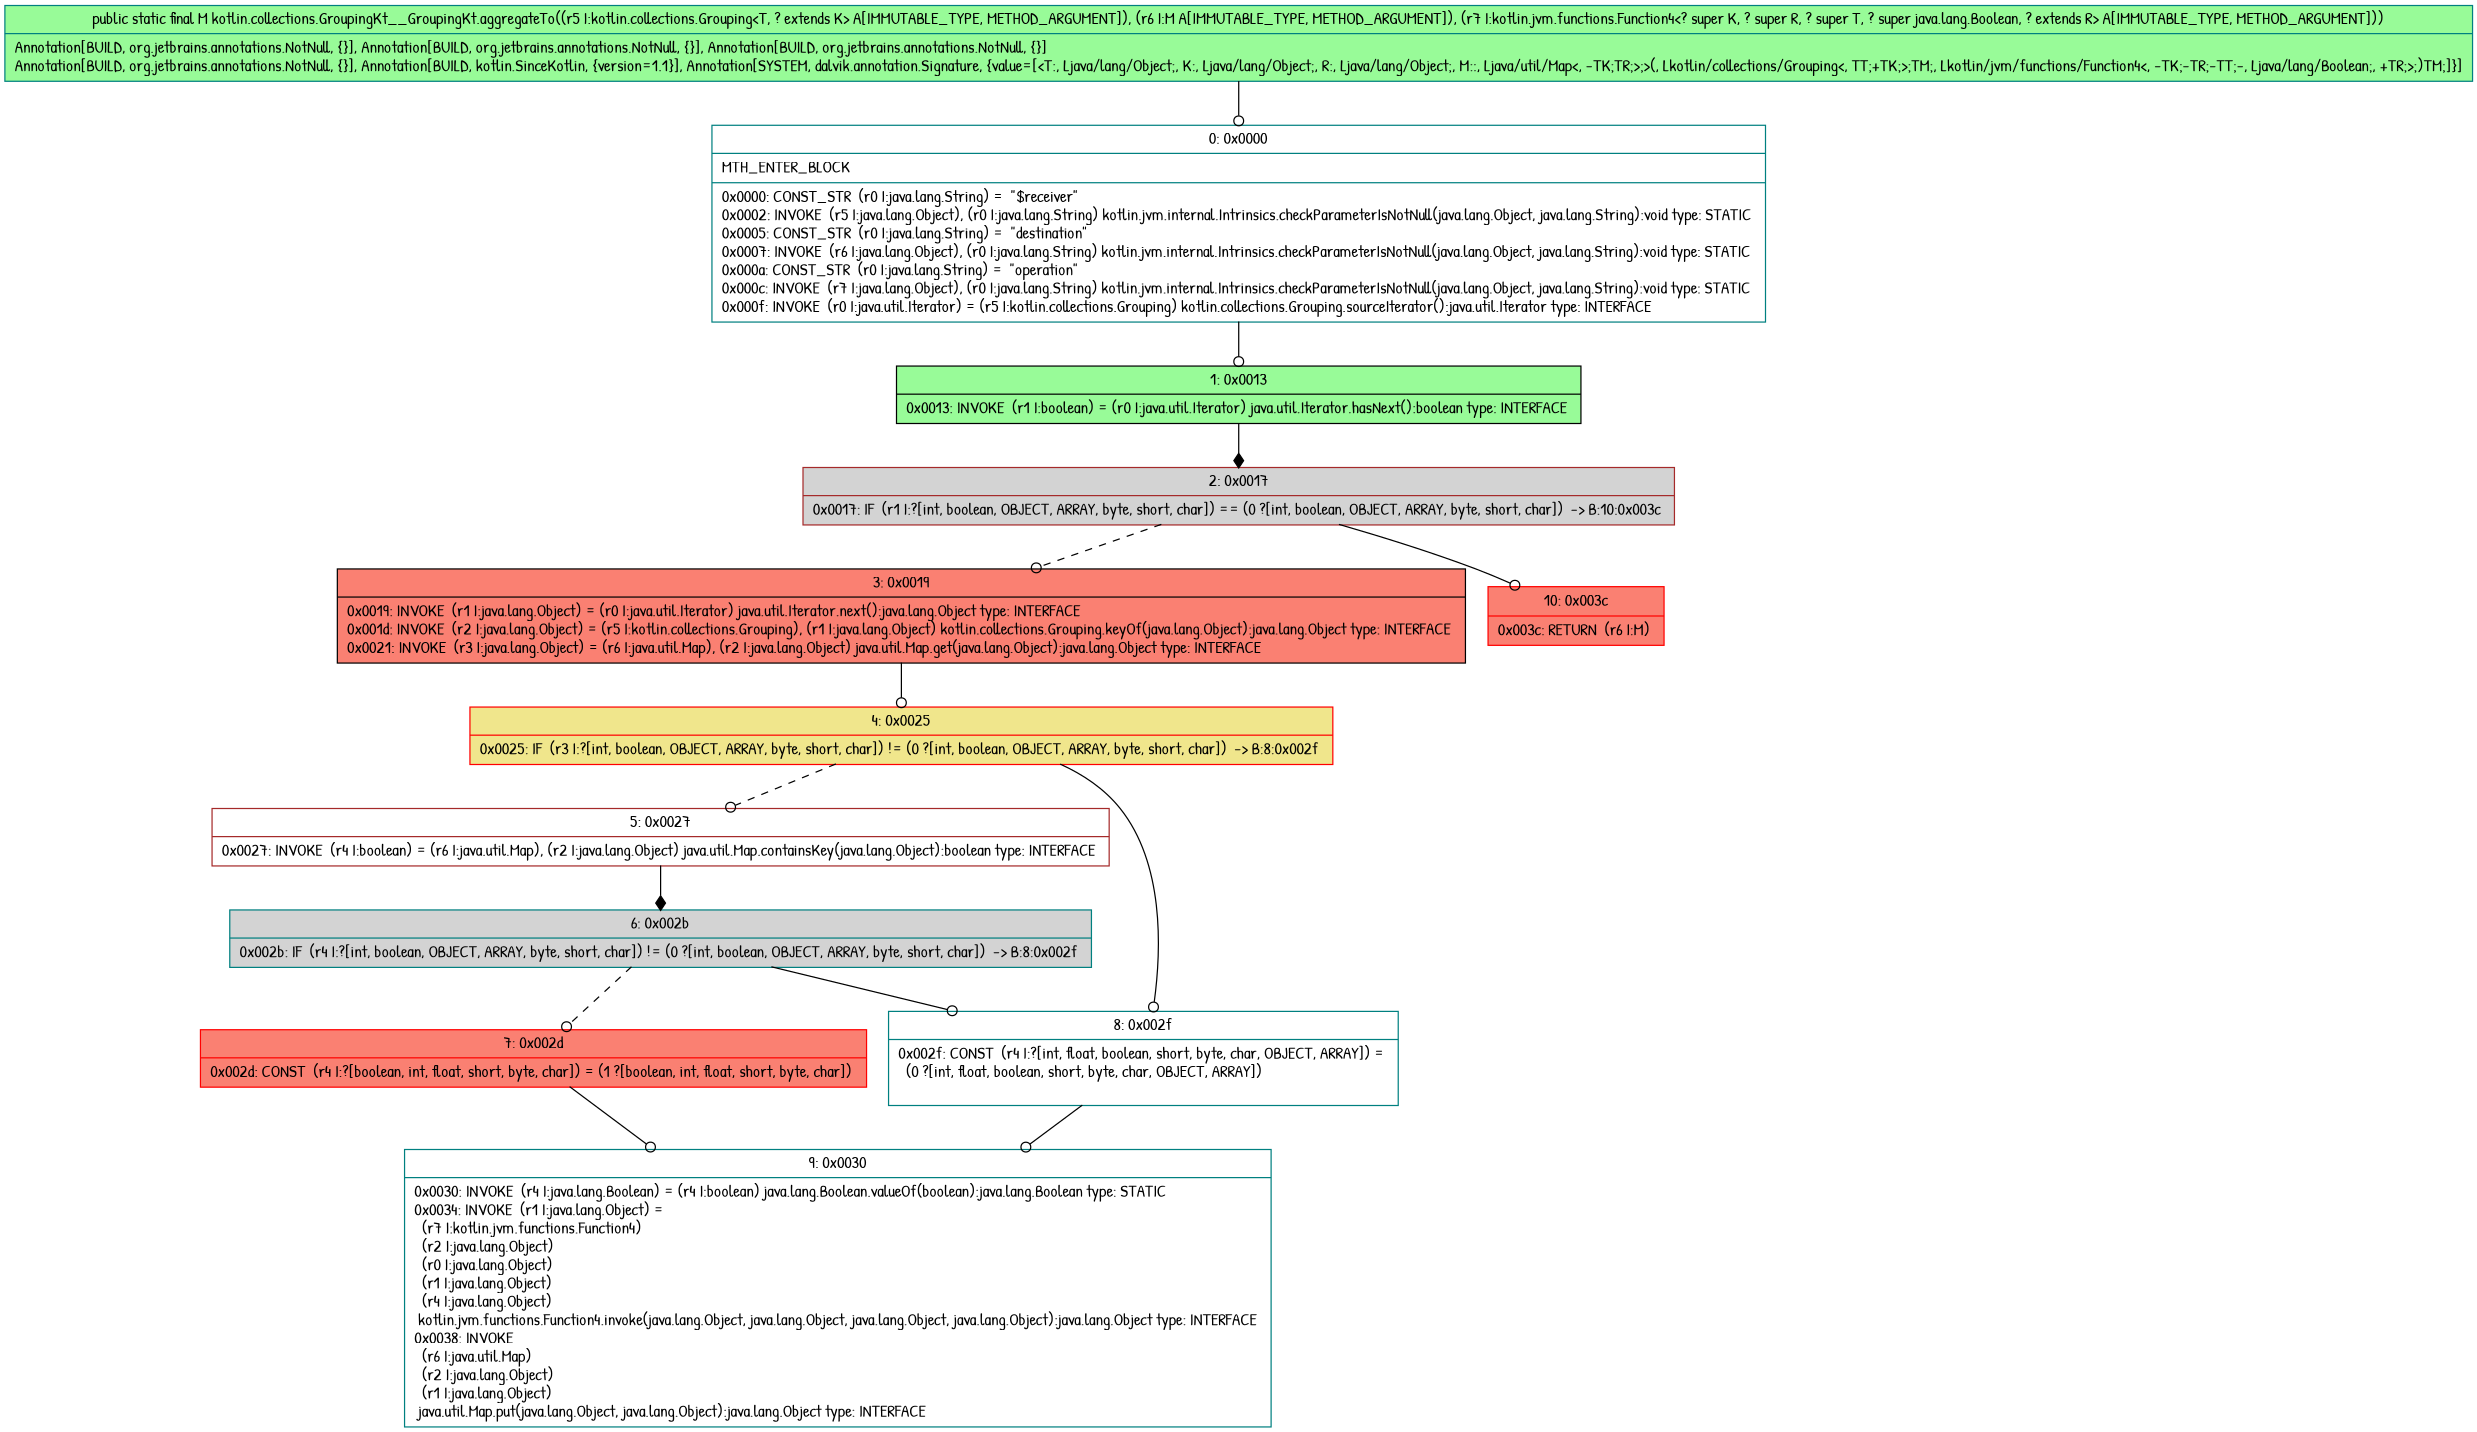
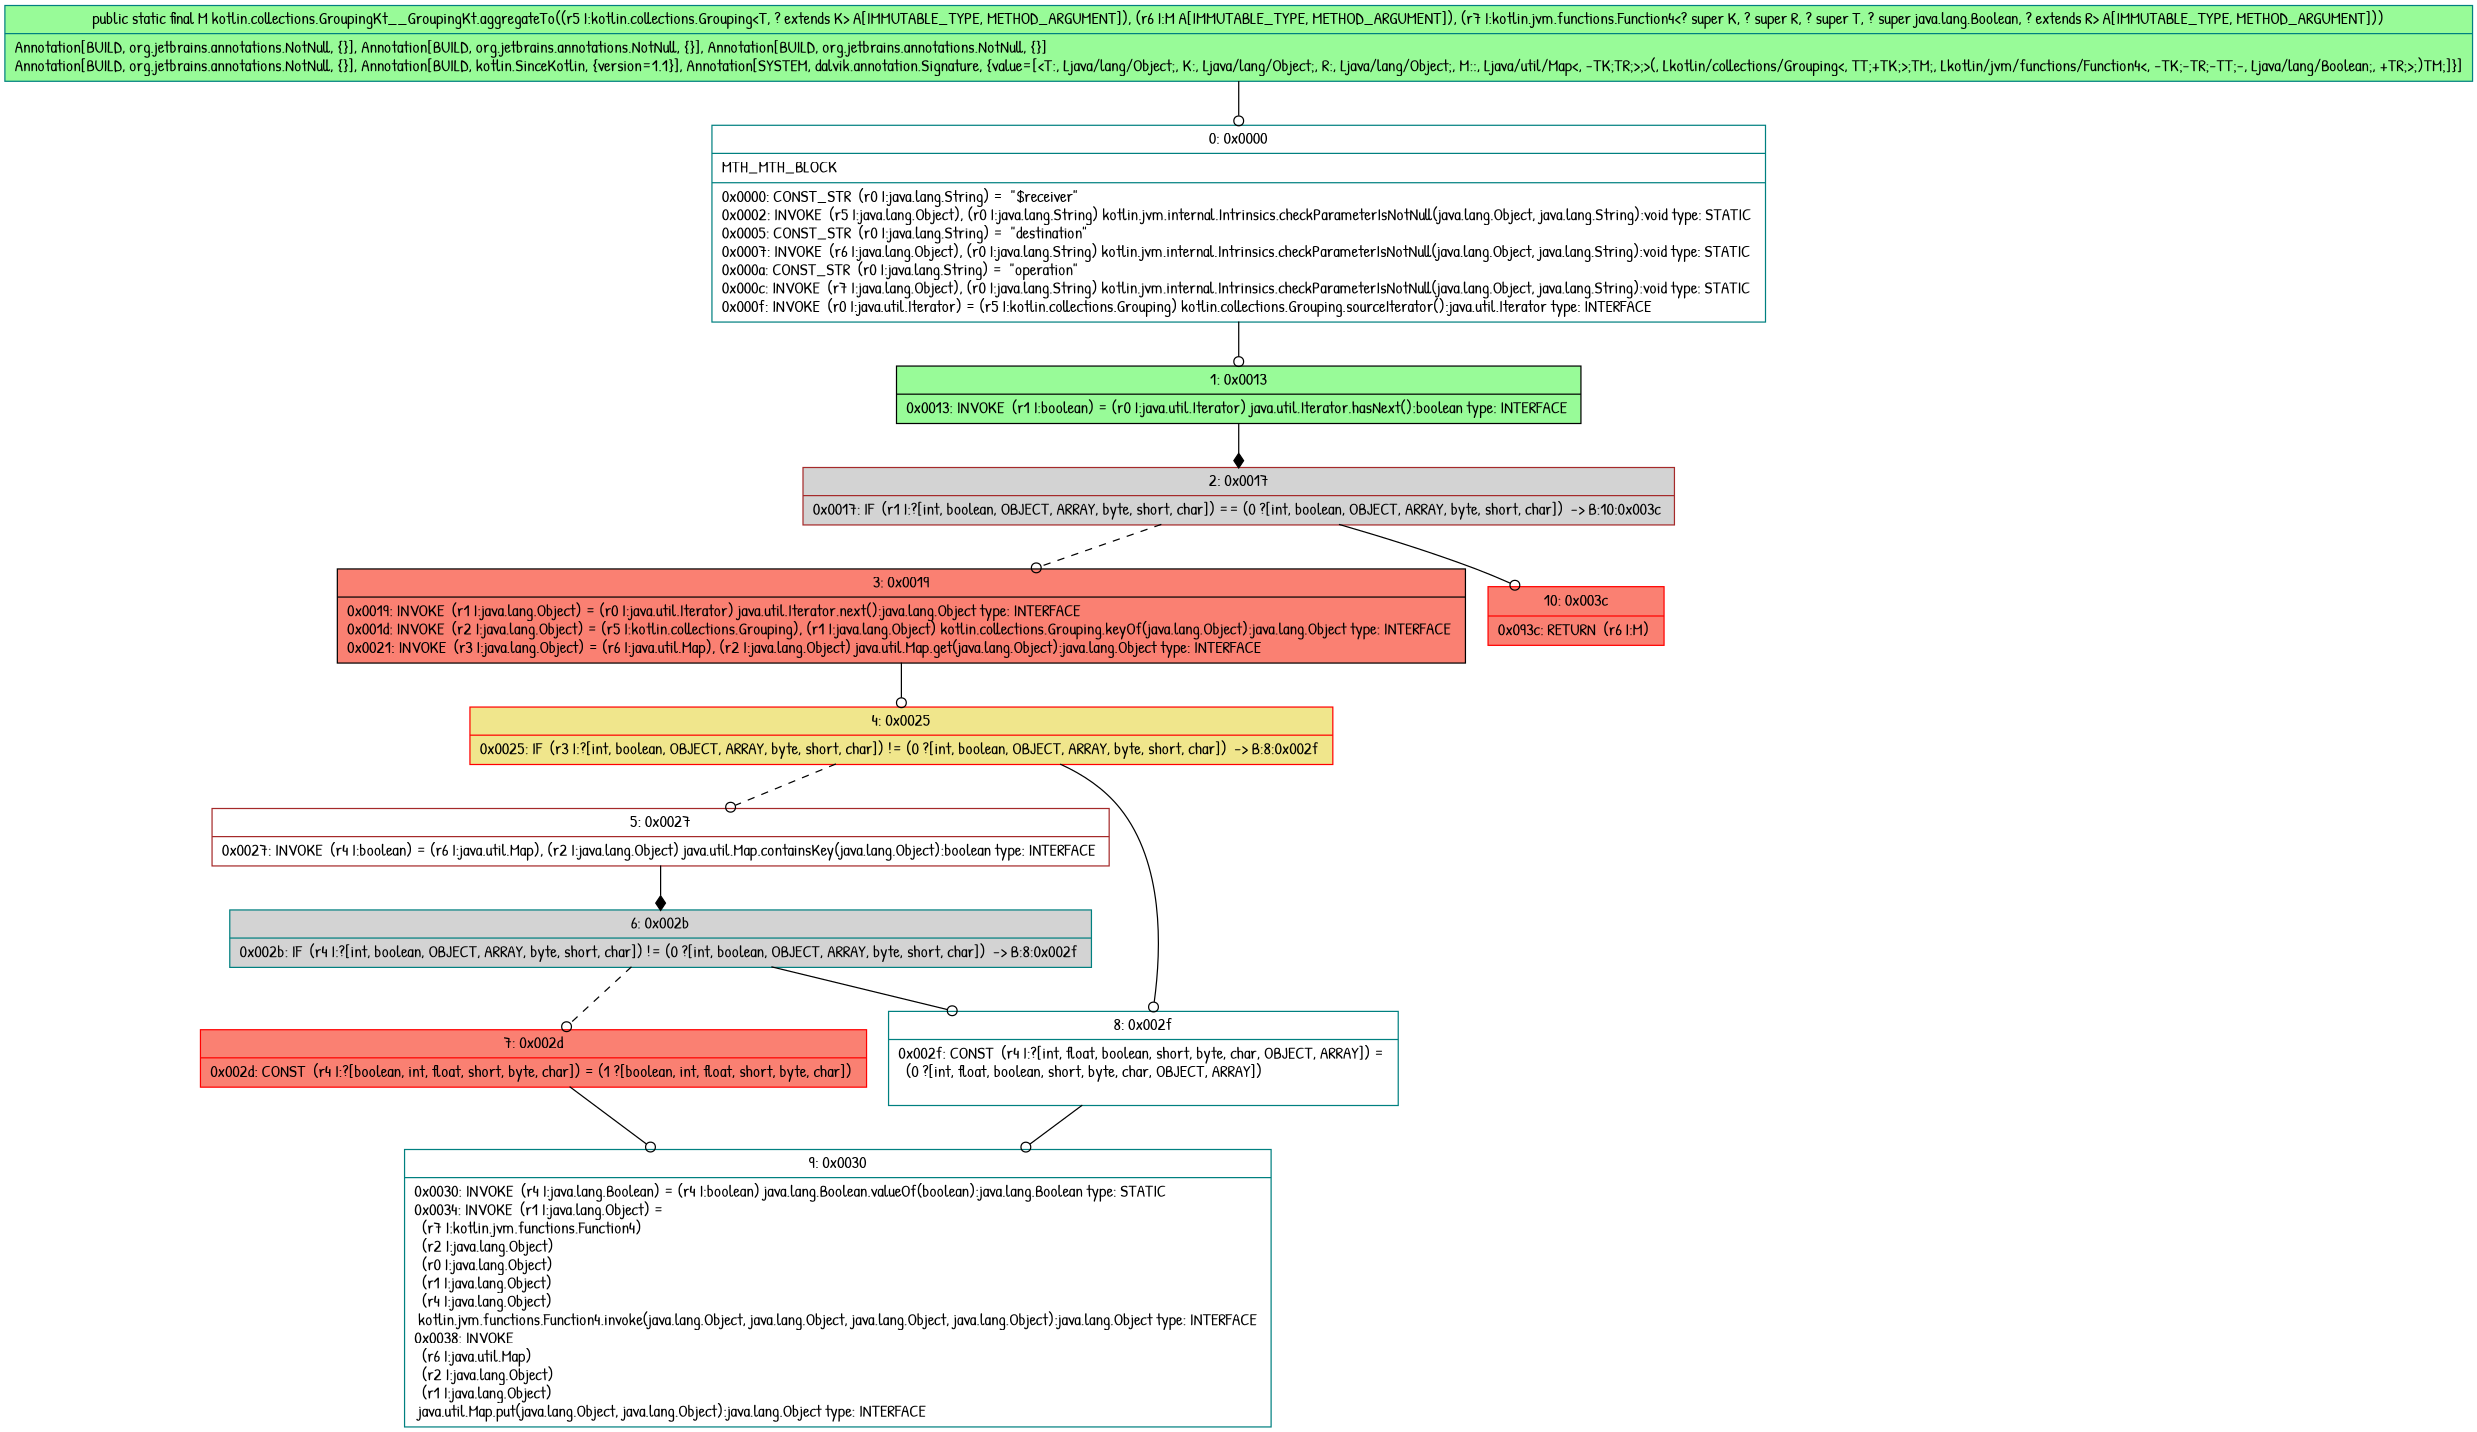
node "0: 0x0000": text "MTH_ENTER_BLOCK" -> "MTH_MTH_BLOCK"
node "10: 0x003c": text "0x003c: RETURN  (r6 I:M)" -> "0x093c: RETURN  (r6 I:M)"
